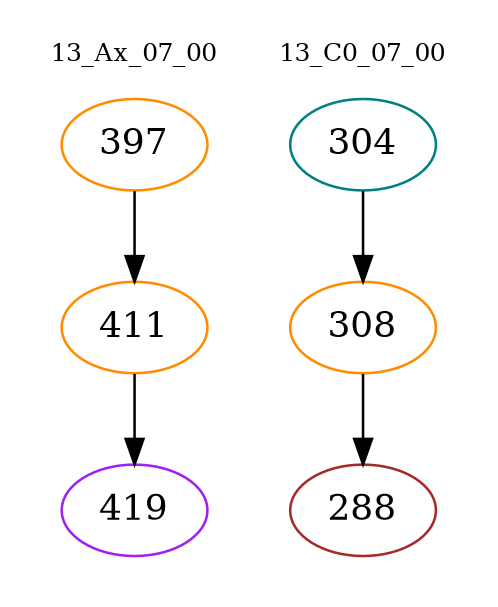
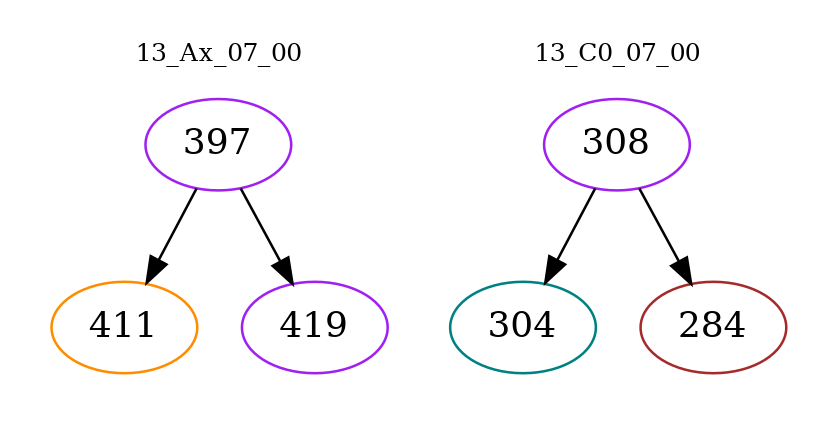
node "397": color darkorange -> purple
edge "304" -> "308": reversed
node "308": color darkorange -> purple
edge "411" -> "419": now "397" -> "419"
node "288": label "288" -> "284"
